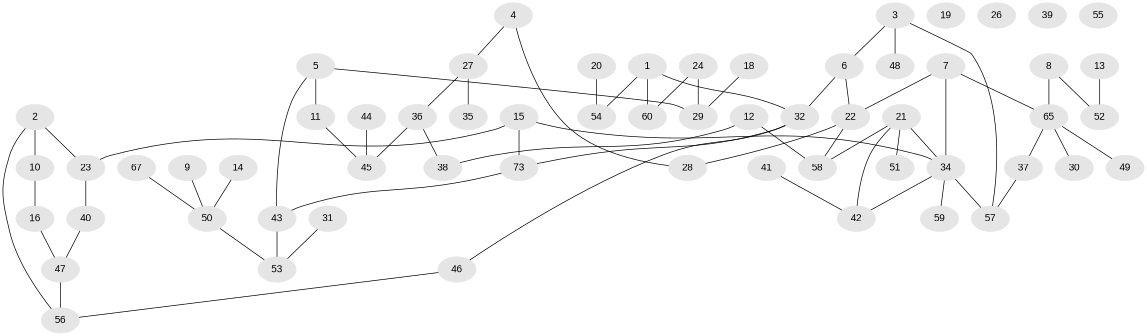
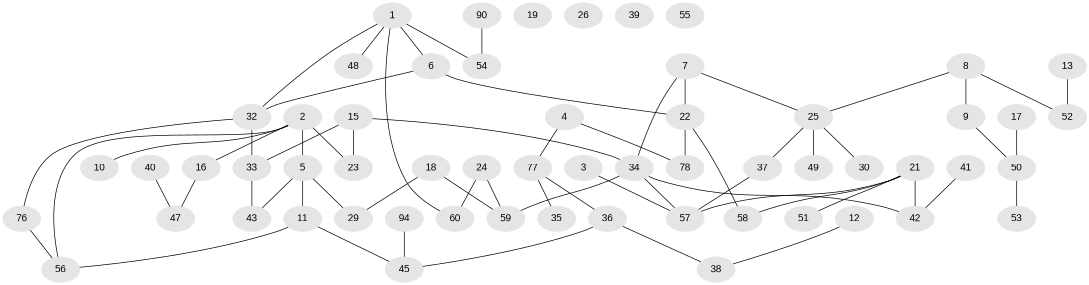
edge "3" -- "6": now "1" -- "6"
edge "3" -- "48": now "1" -- "48"
node "27": label "27" -> "77"
node "20": label "20" -> "90"
edge "24" -- "29": now "24" -- "59"
edge "8" -- "9": added
node "44": label "44" -> "94"
node "65": label "65" -> "25"
edge "2" -- "5": added
edge "21" -- "34": now "21" -- "57"
edge "12" -- "58": removed
node "67": label "67" -> "17"
node "14": removed
node "73": label "73" -> "33"
node "28": label "28" -> "78"
edge "18" -- "59": added
edge "10" -- "16": now "2" -- "16"
edge "23" -- "40": removed
node "31": removed
edge "43" -- "53": removed
node "46": label "46" -> "76"
edge "47" -- "56": now "11" -- "56"
